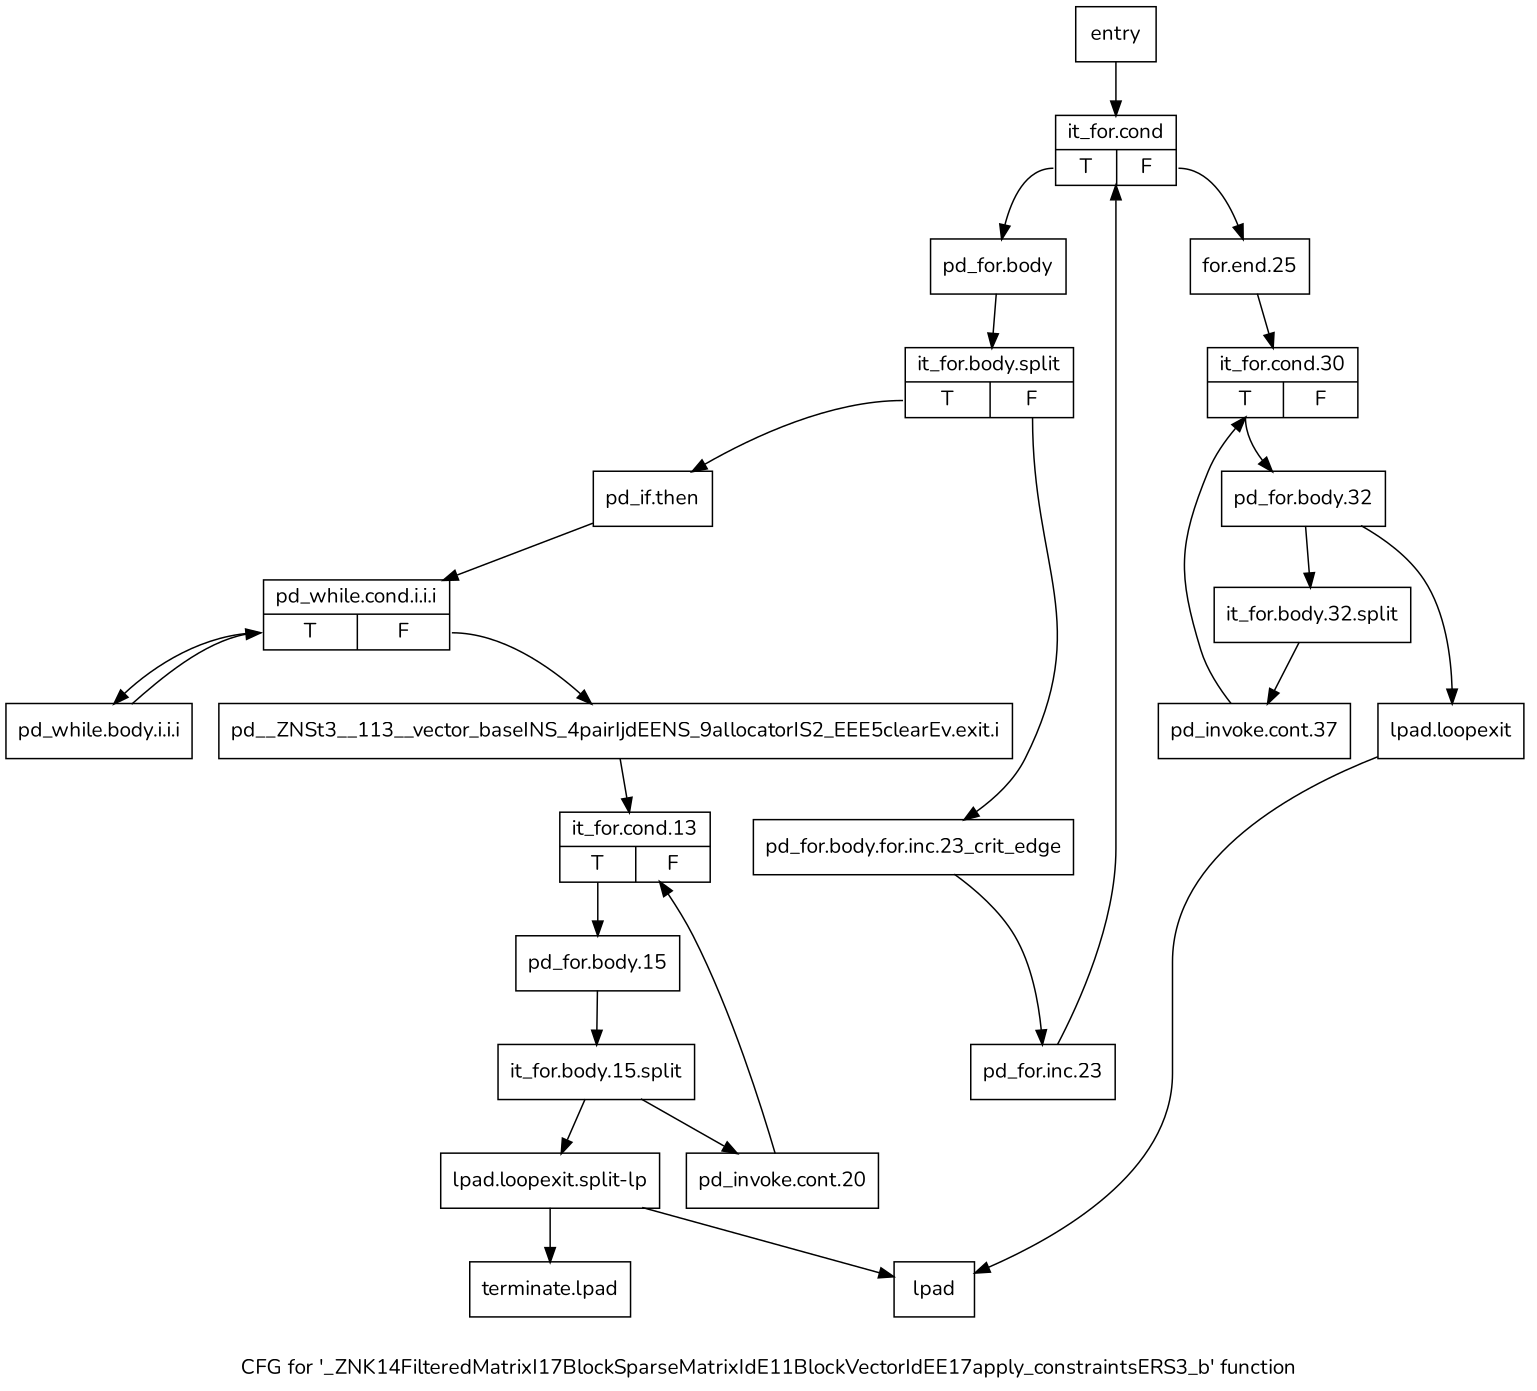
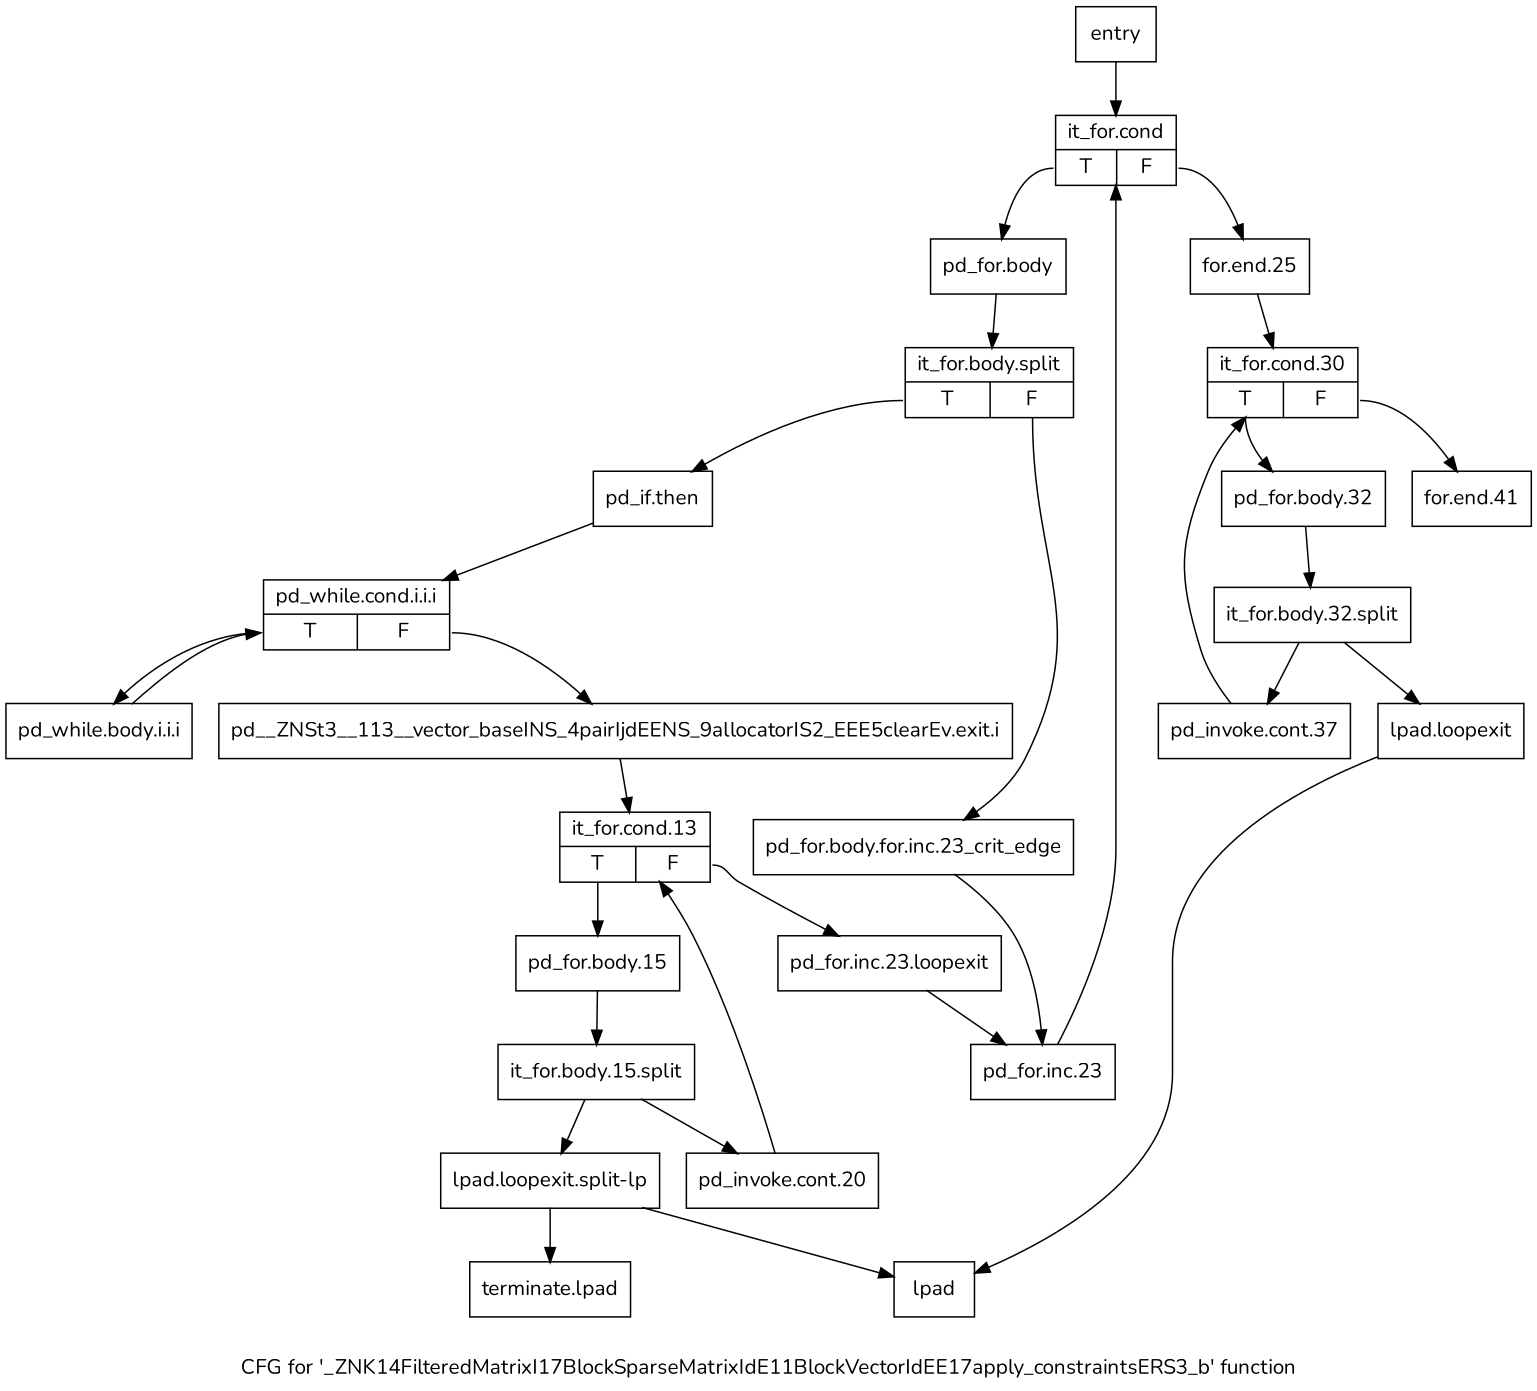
node "for.end.41": added
edge "pd_for.body.32" -> "lpad.loopexit": now "it_for.body.32.split" -> "lpad.loopexit"
node "pd_for.inc.23.loopexit": added
